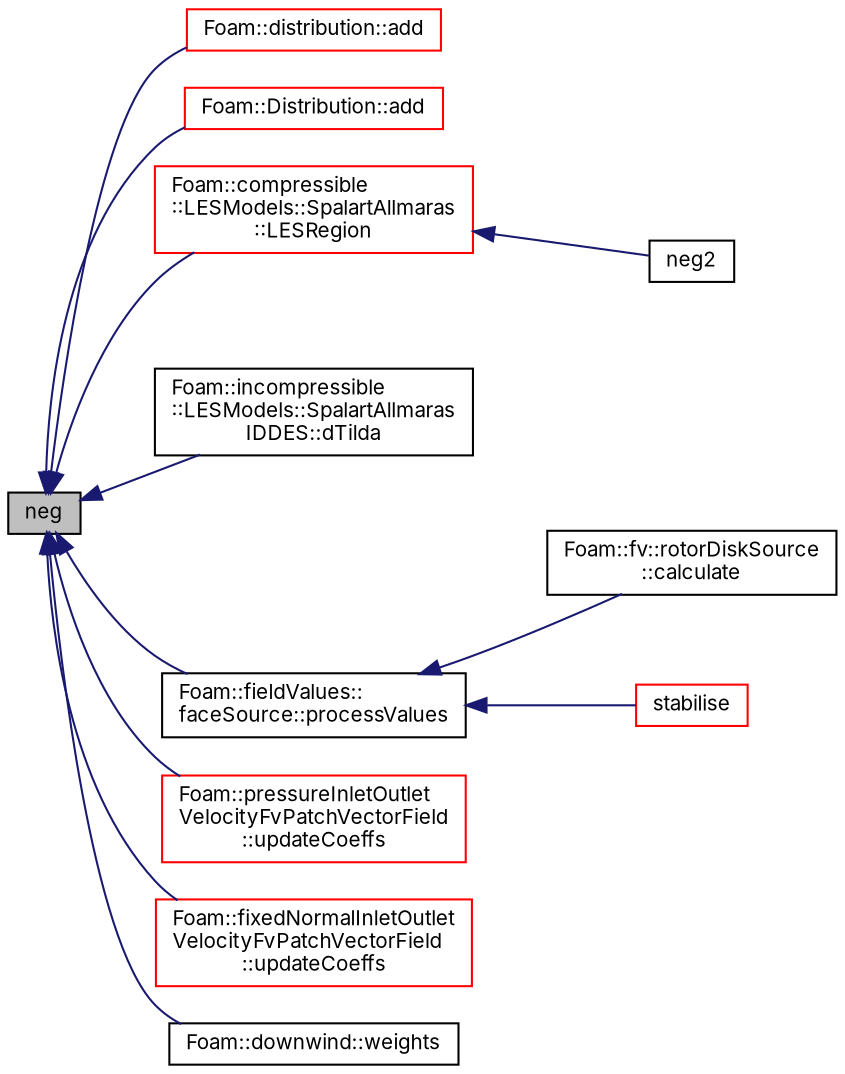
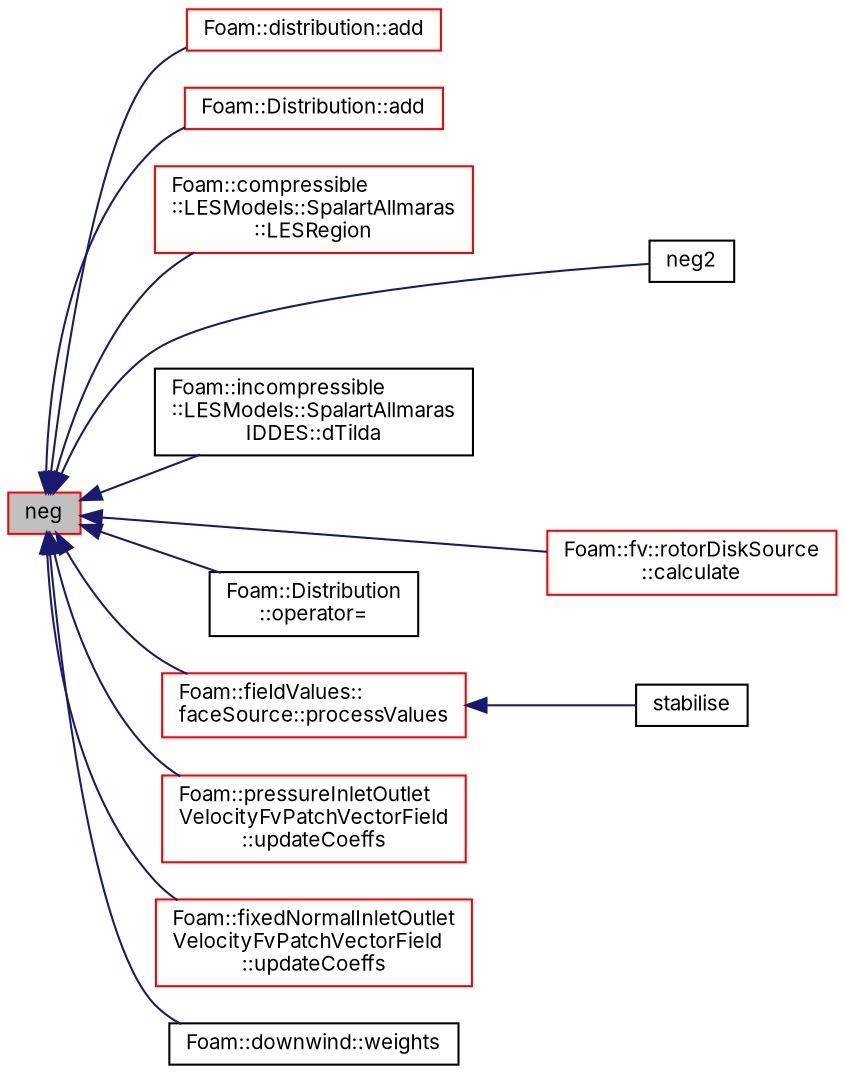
edge "neg2" -> "Foam::compressible ::LESModels::SpalartAllmaras ::LESRegion": now "neg2" -> "neg"
node "neg": color black -> red
node "Foam::fv::rotorDiskSource ::calculate": color black -> red
node "Foam::Distribution ::operator=": added
edge "Foam::fv::rotorDiskSource ::calculate" -> "Foam::fieldValues:: faceSource::processValues": now "Foam::fv::rotorDiskSource ::calculate" -> "neg"
node "Foam::fieldValues:: faceSource::processValues": color black -> red
node "stabilise": color red -> black
